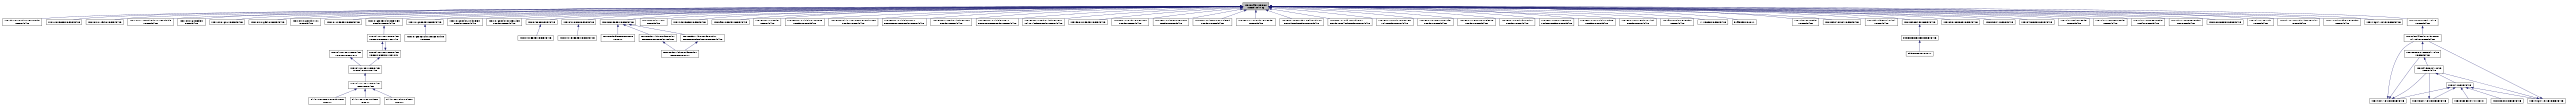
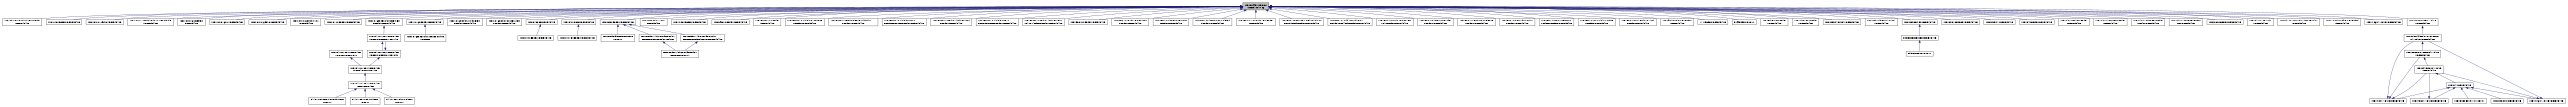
node "ns3::EpcS1SixlowpanFragmentationTest Header::Deserialize": label "ns3::EpcS1SixlowpanFragmentationTest Header::Deserialize" -> "ns3::EpcS1APErabReleaseIndication Header::Deserialize"
node "ns3::EthernetHeader ::Deserialize": added
